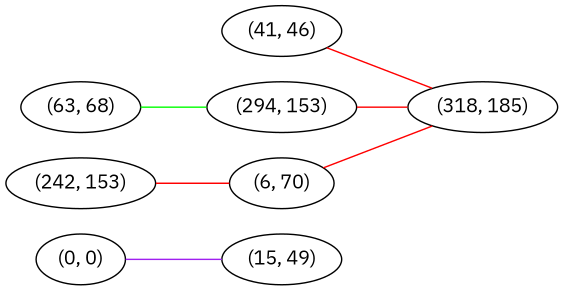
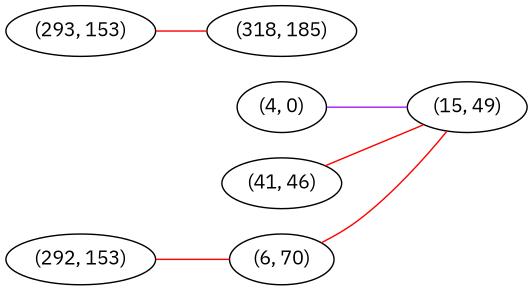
edge "(41, 46)" -- "(318, 185)": now "(41, 46)" -- "(15, 49)"
node "(63, 68)": removed
node "(294, 153)": label "(294, 153)" -> "(293, 153)"
edge "(318, 185)" -- "(6, 70)": now "(15, 49)" -- "(6, 70)"
node "(242, 153)": label "(242, 153)" -> "(292, 153)"
node "(0, 0)": label "(0, 0)" -> "(4, 0)"
